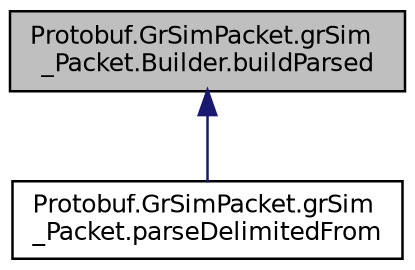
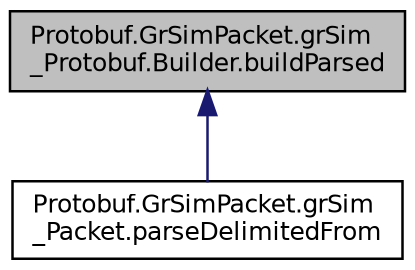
node "Protobuf.GrSimPacket.grSim _Packet.Builder.buildParsed": label "Protobuf.GrSimPacket.grSim _Packet.Builder.buildParsed" -> "Protobuf.GrSimPacket.grSim _Protobuf.Builder.buildParsed"
